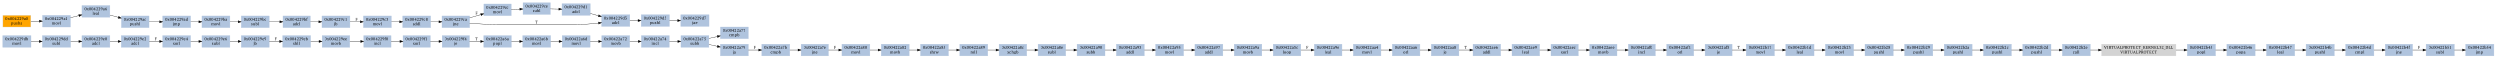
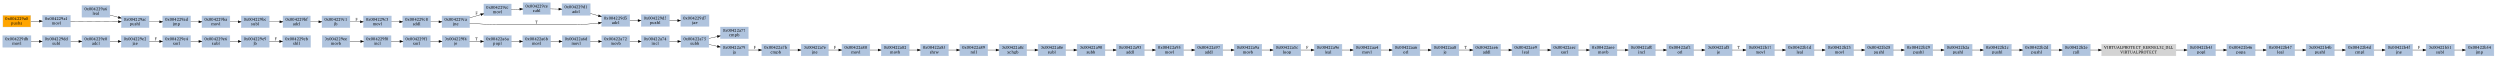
edge "0x004229a1 movl" -> "0x004229a6 leal": now "0x004229a1 movl" -> "0x004229ac pushl"
node "0x004229e2 adcl": label "0x004229e2 adcl" -> "0x004229e2 jae"
edge "0x004229eb shll" -> "0x004229ee movb": removed
